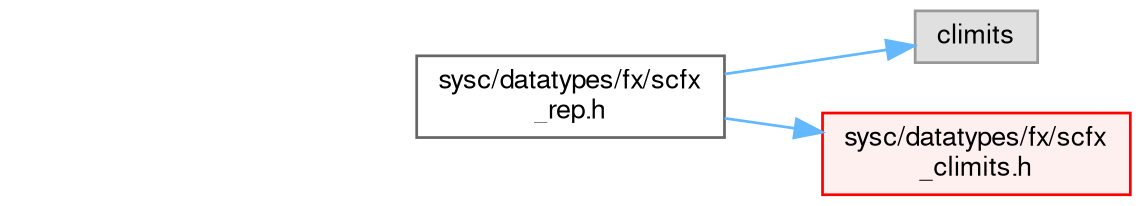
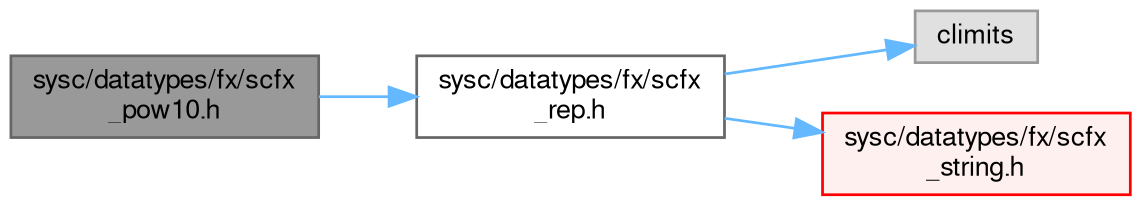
node "sysc/datatypes/fx/scfx _pow10.h": added
node "sysc/datatypes/fx/scfx _climits.h": label "sysc/datatypes/fx/scfx _climits.h" -> "sysc/datatypes/fx/scfx _string.h"
